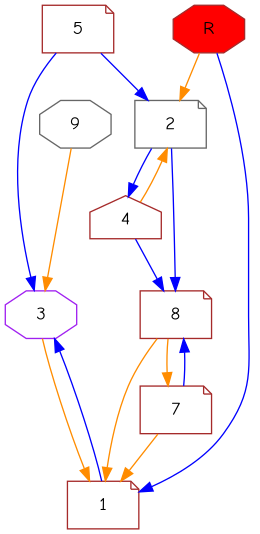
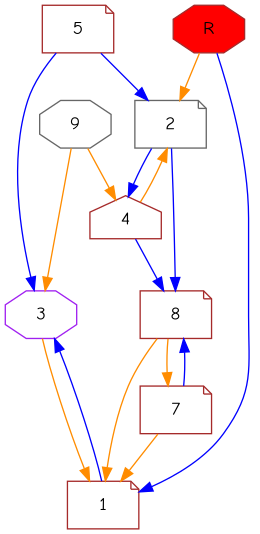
edge "9" -> "4": added
